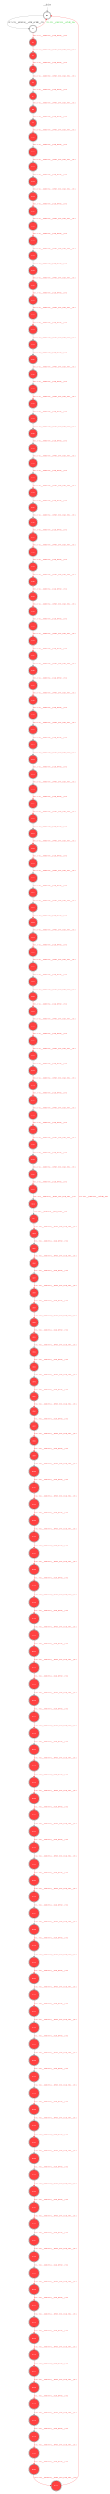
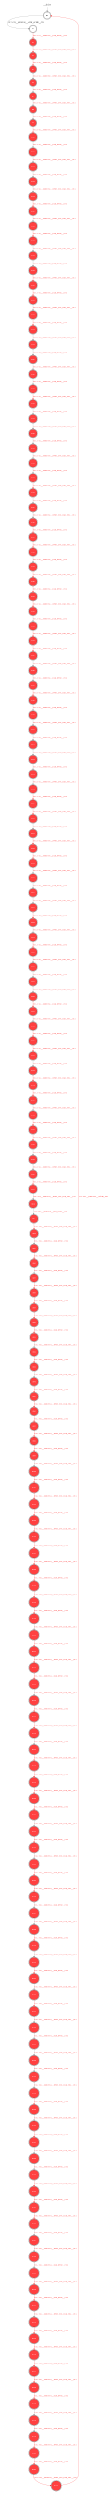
edge "s2" -> "s1": removed, label "CI1.CI1__func030__trigh_ret"
